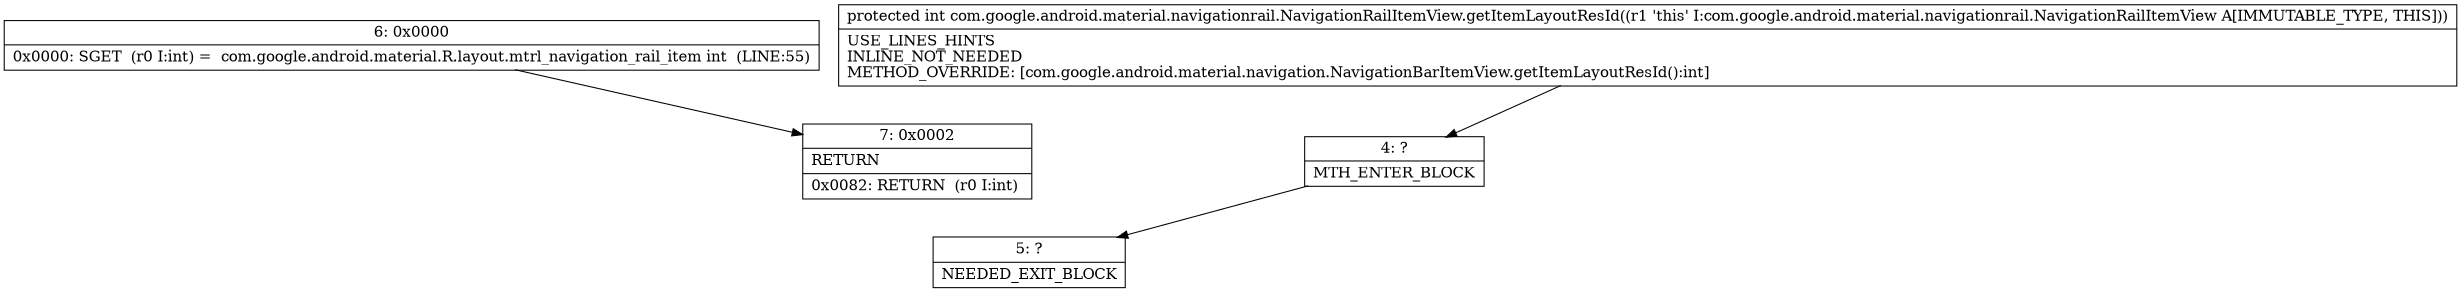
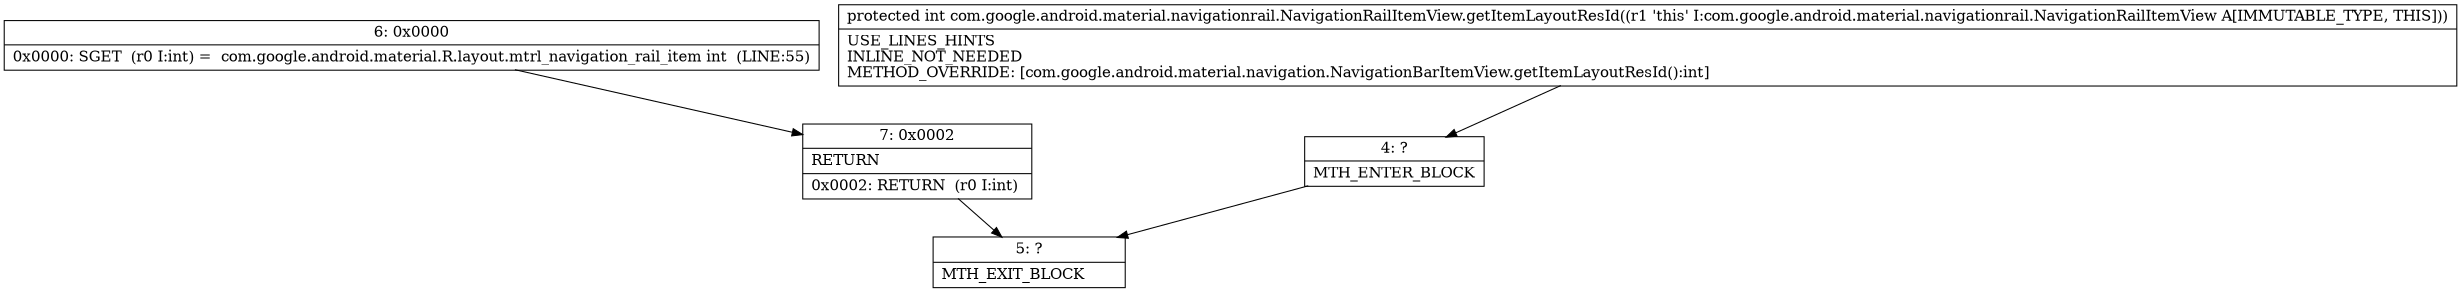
node "7: 0x0002": text "0x0082: RETURN  (r0 I:int)" -> "0x0002: RETURN  (r0 I:int)"
edge "7: 0x0002" -> "5: ?": added
node "5: ?": text "NEEDED_EXIT_BLOCK" -> "MTH_EXIT_BLOCK"
